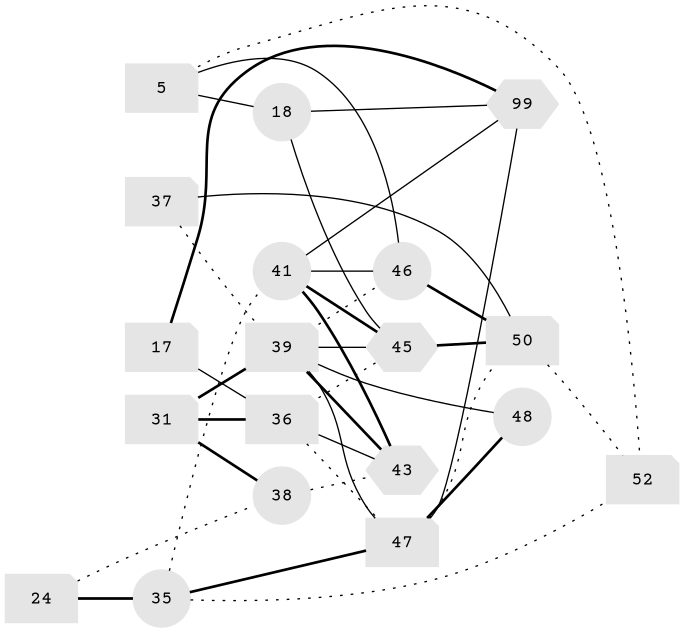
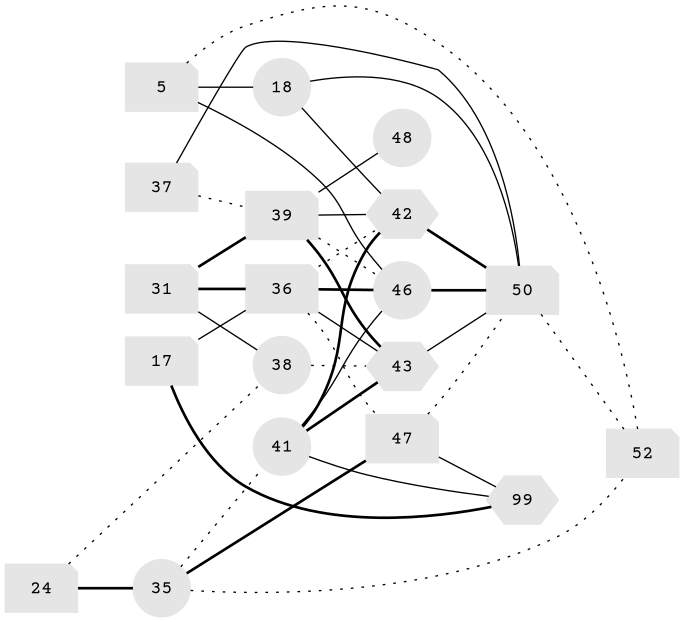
edge "99" -- "18": now "50" -- "18"
edge "36" -- "46": added
edge "50" -- "43": added
node "45": label "45" -> "42"
edge "39" -- "47": removed
edge "31" -- "38": style bold -> solid
edge "48" -- "47": removed
